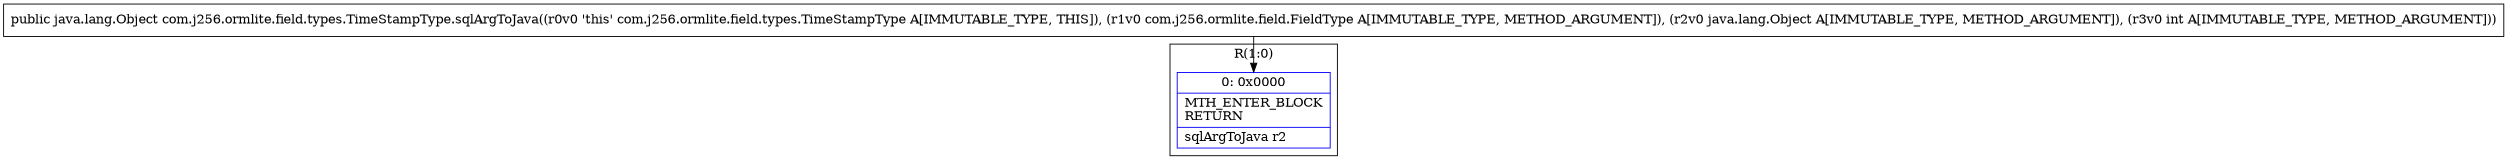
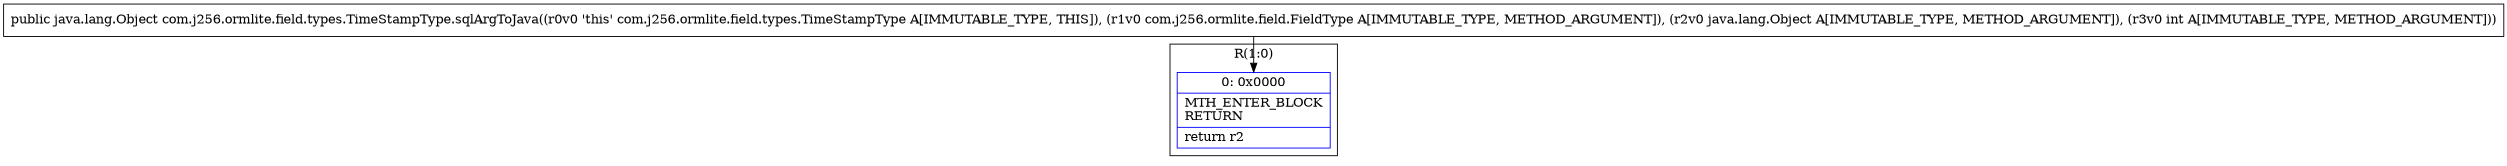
node "0: 0x0000": text "sqlArgToJava r2" -> "return r2"
